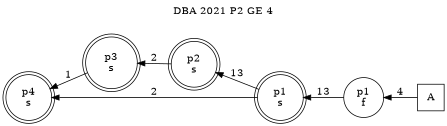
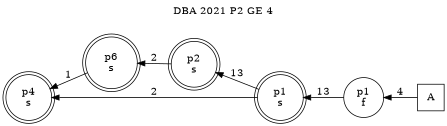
node "p3 s": label "p3 s" -> "p6 s"
